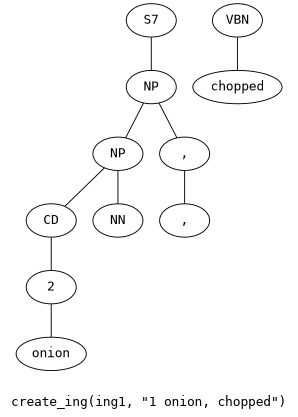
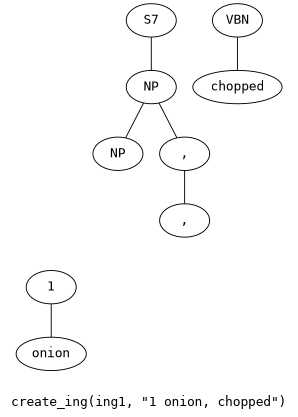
node "CD": removed
node "NN": removed
node "2": label "2" -> "1"
